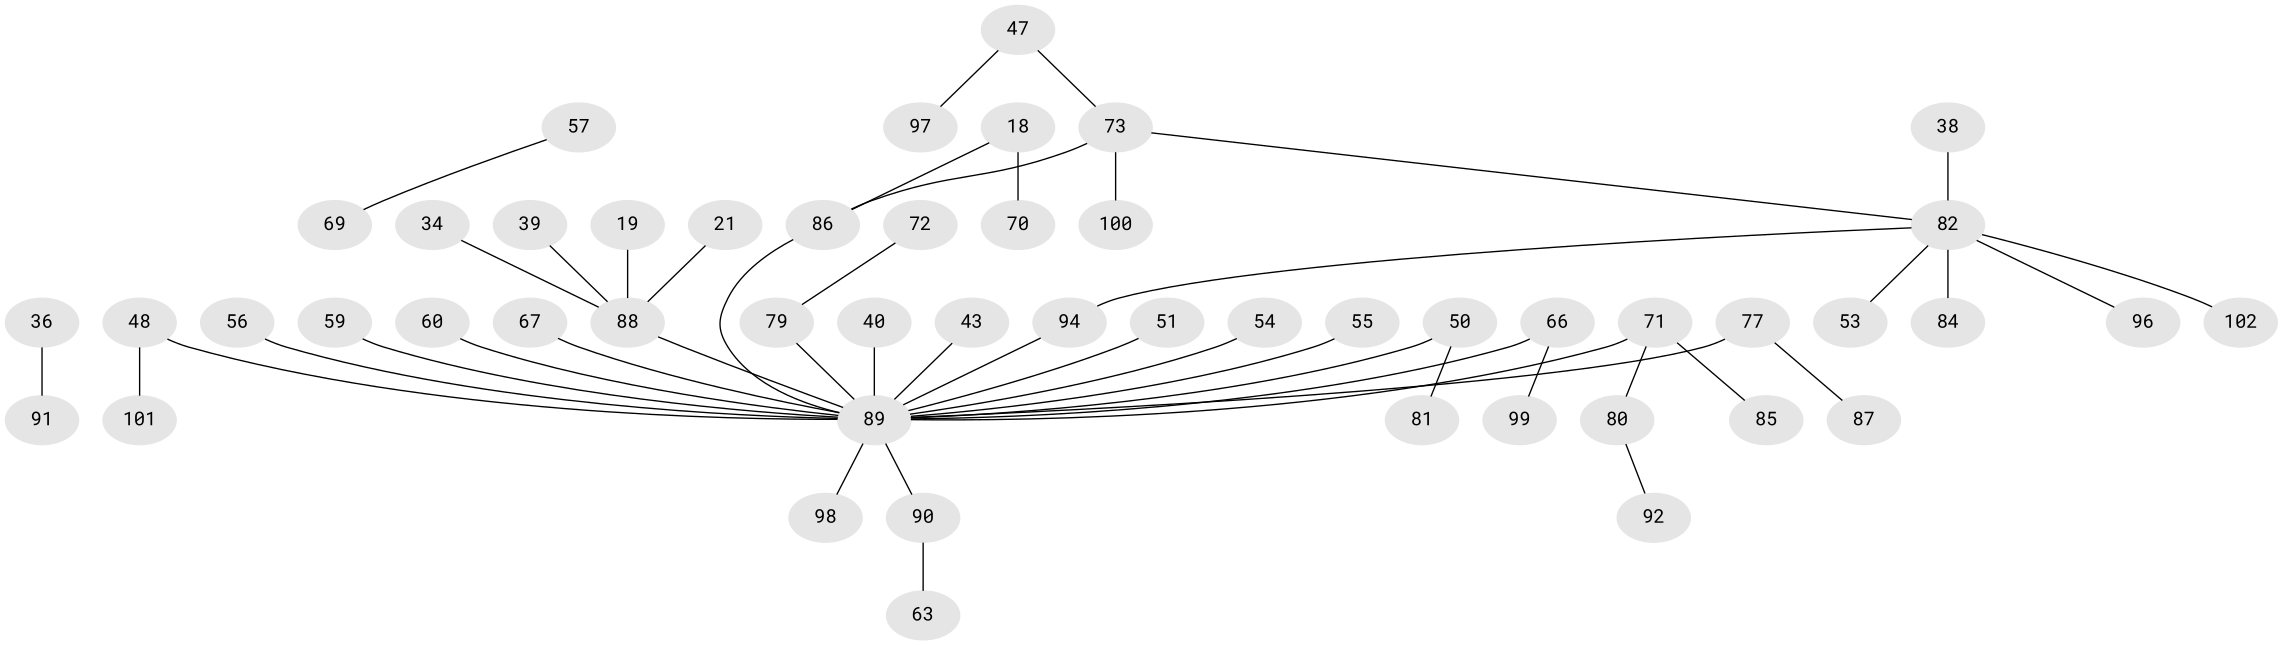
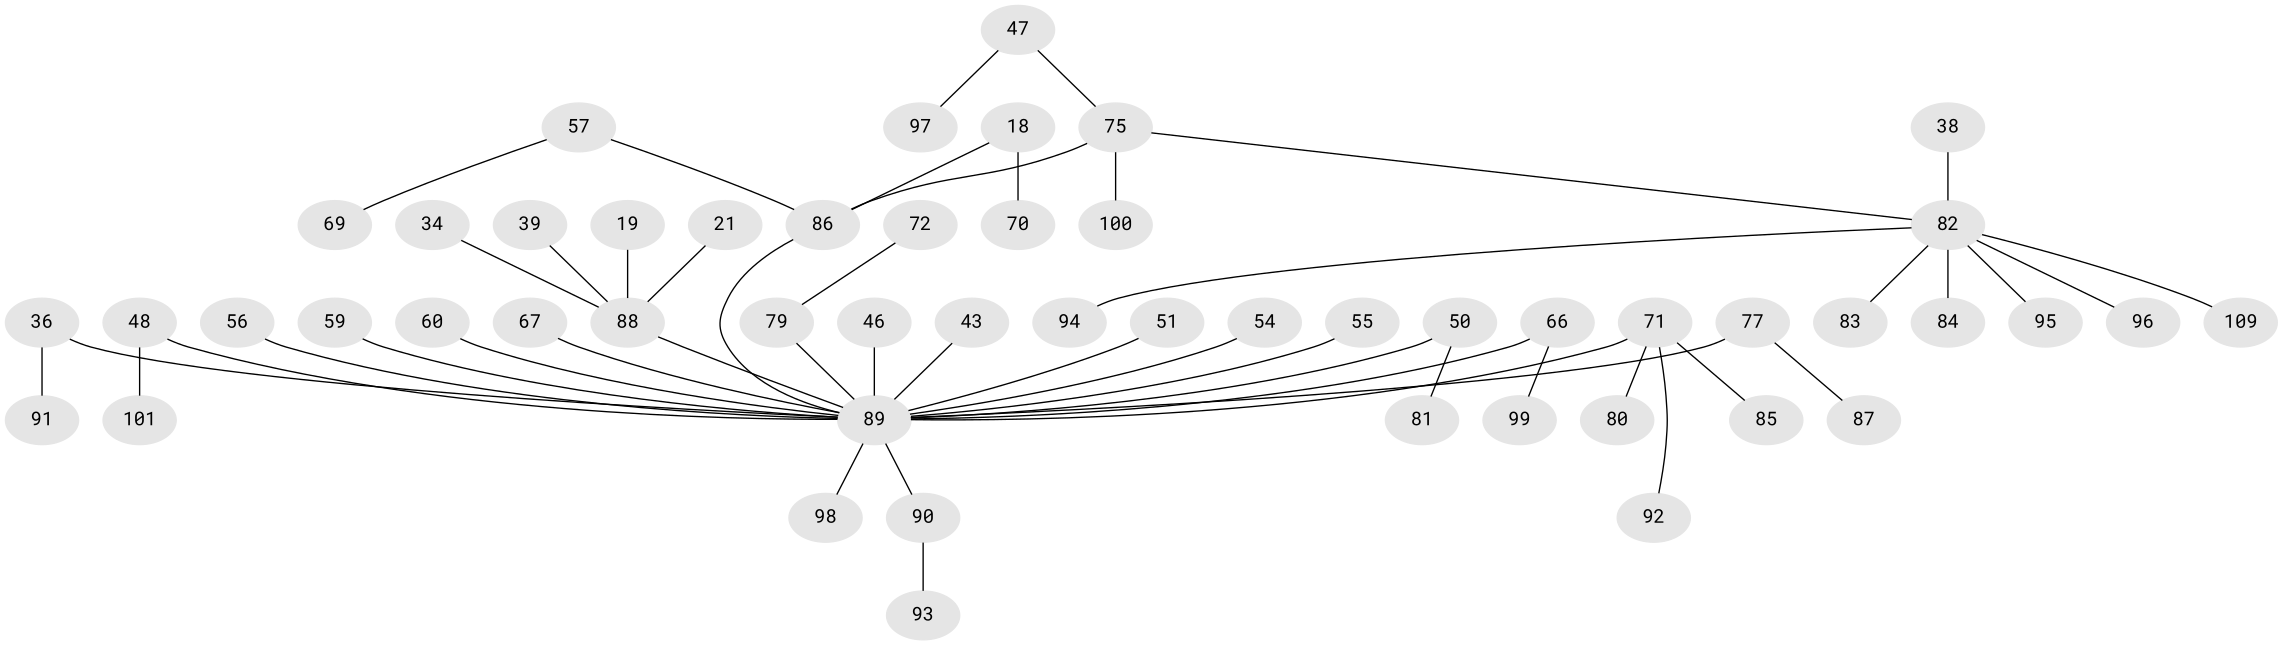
node "73": label "73" -> "75"
edge "57" -- "86": added
node "40": label "40" -> "46"
node "53": label "53" -> "83"
node "95": added
node "102": label "102" -> "109"
edge "94" -- "89": now "36" -- "89"
edge "80" -- "92": now "71" -- "92"
node "63": label "63" -> "93"
